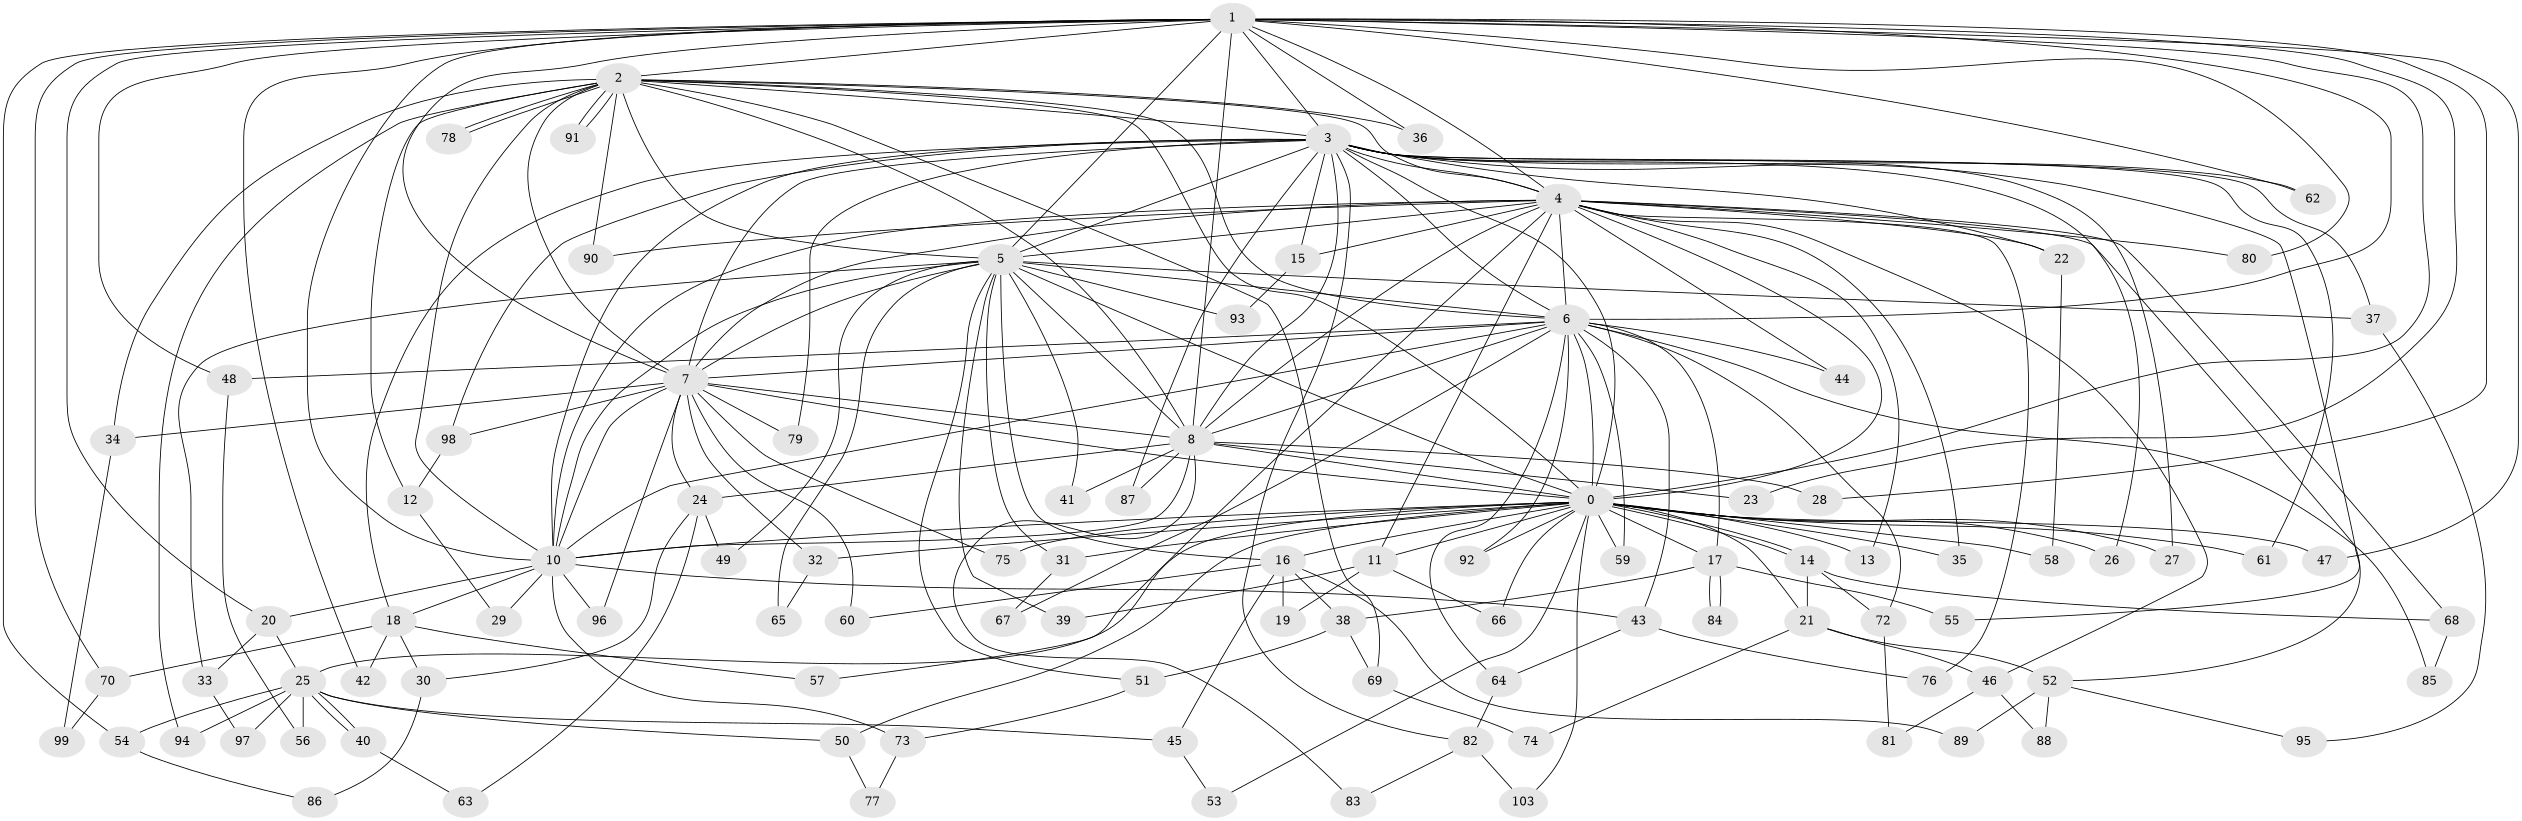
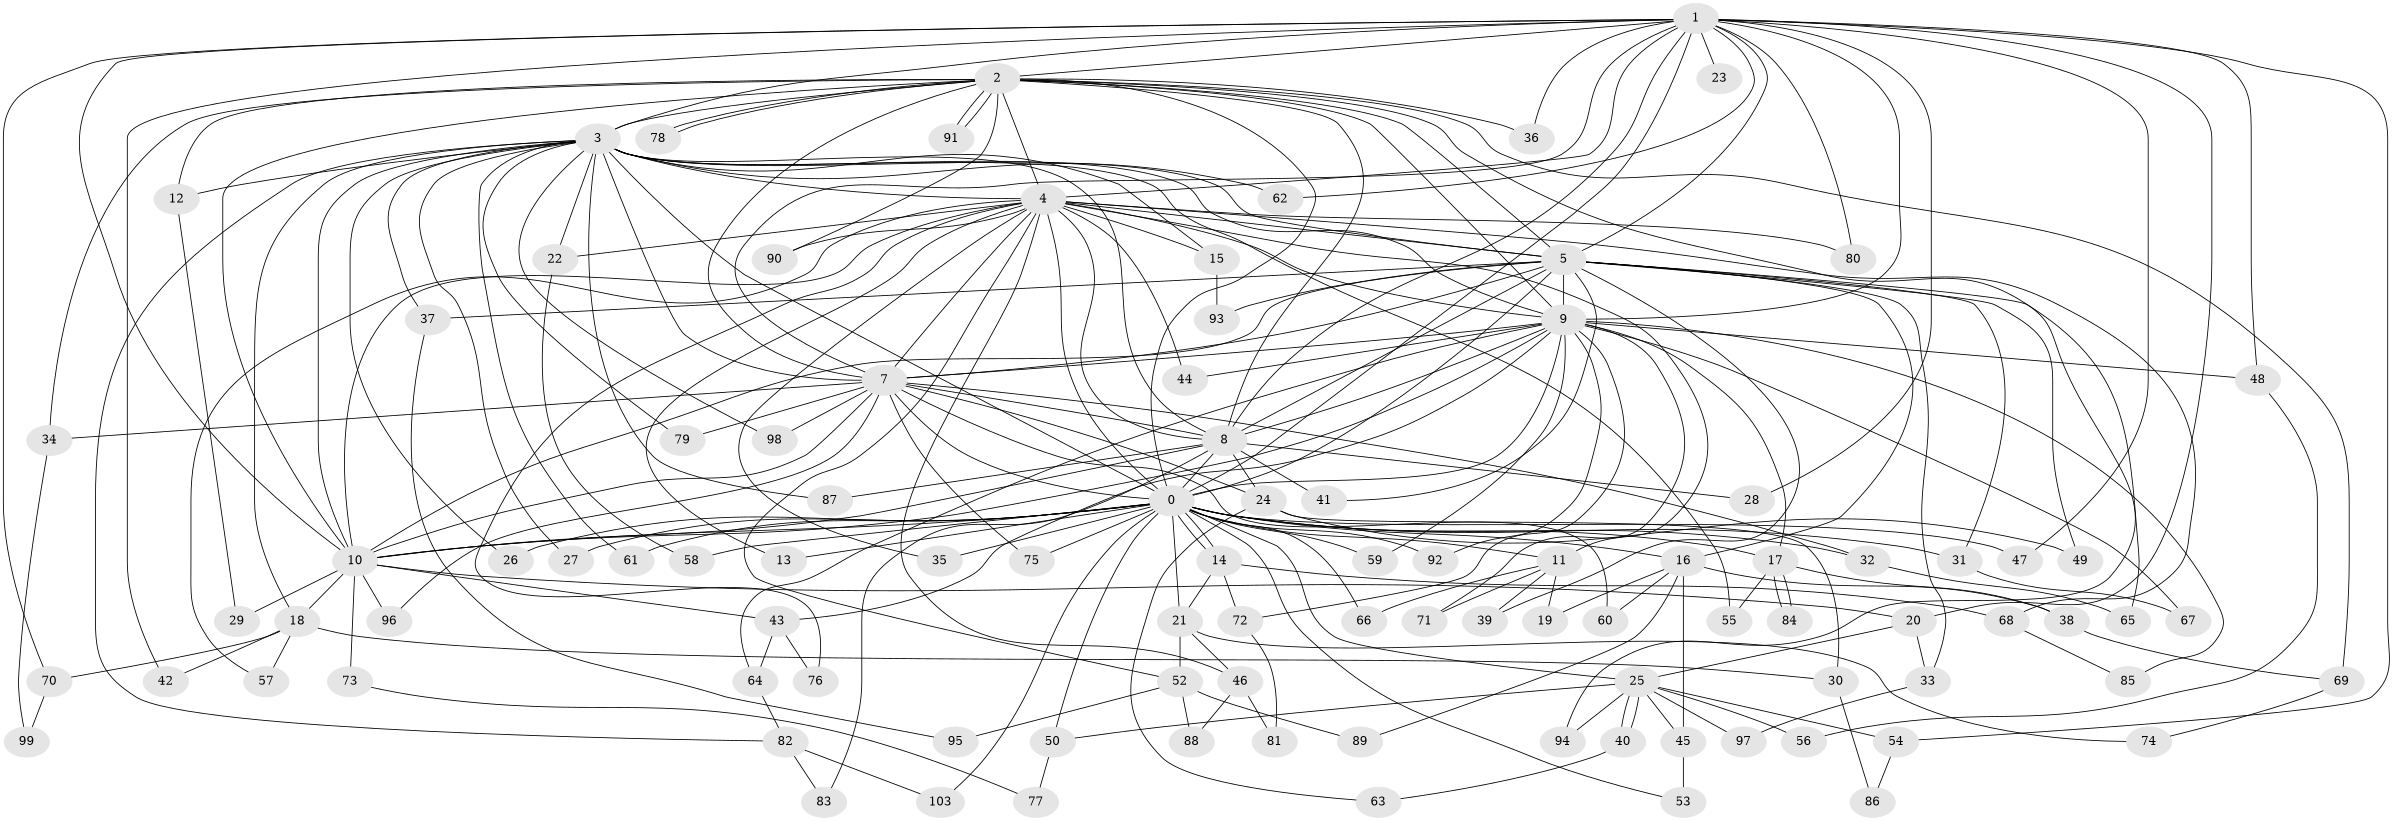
node "6": label "6" -> "9"
edge "8" -- "23": removed
edge "98" -- "12": now "3" -- "12"
node "71": added
node "51": removed
